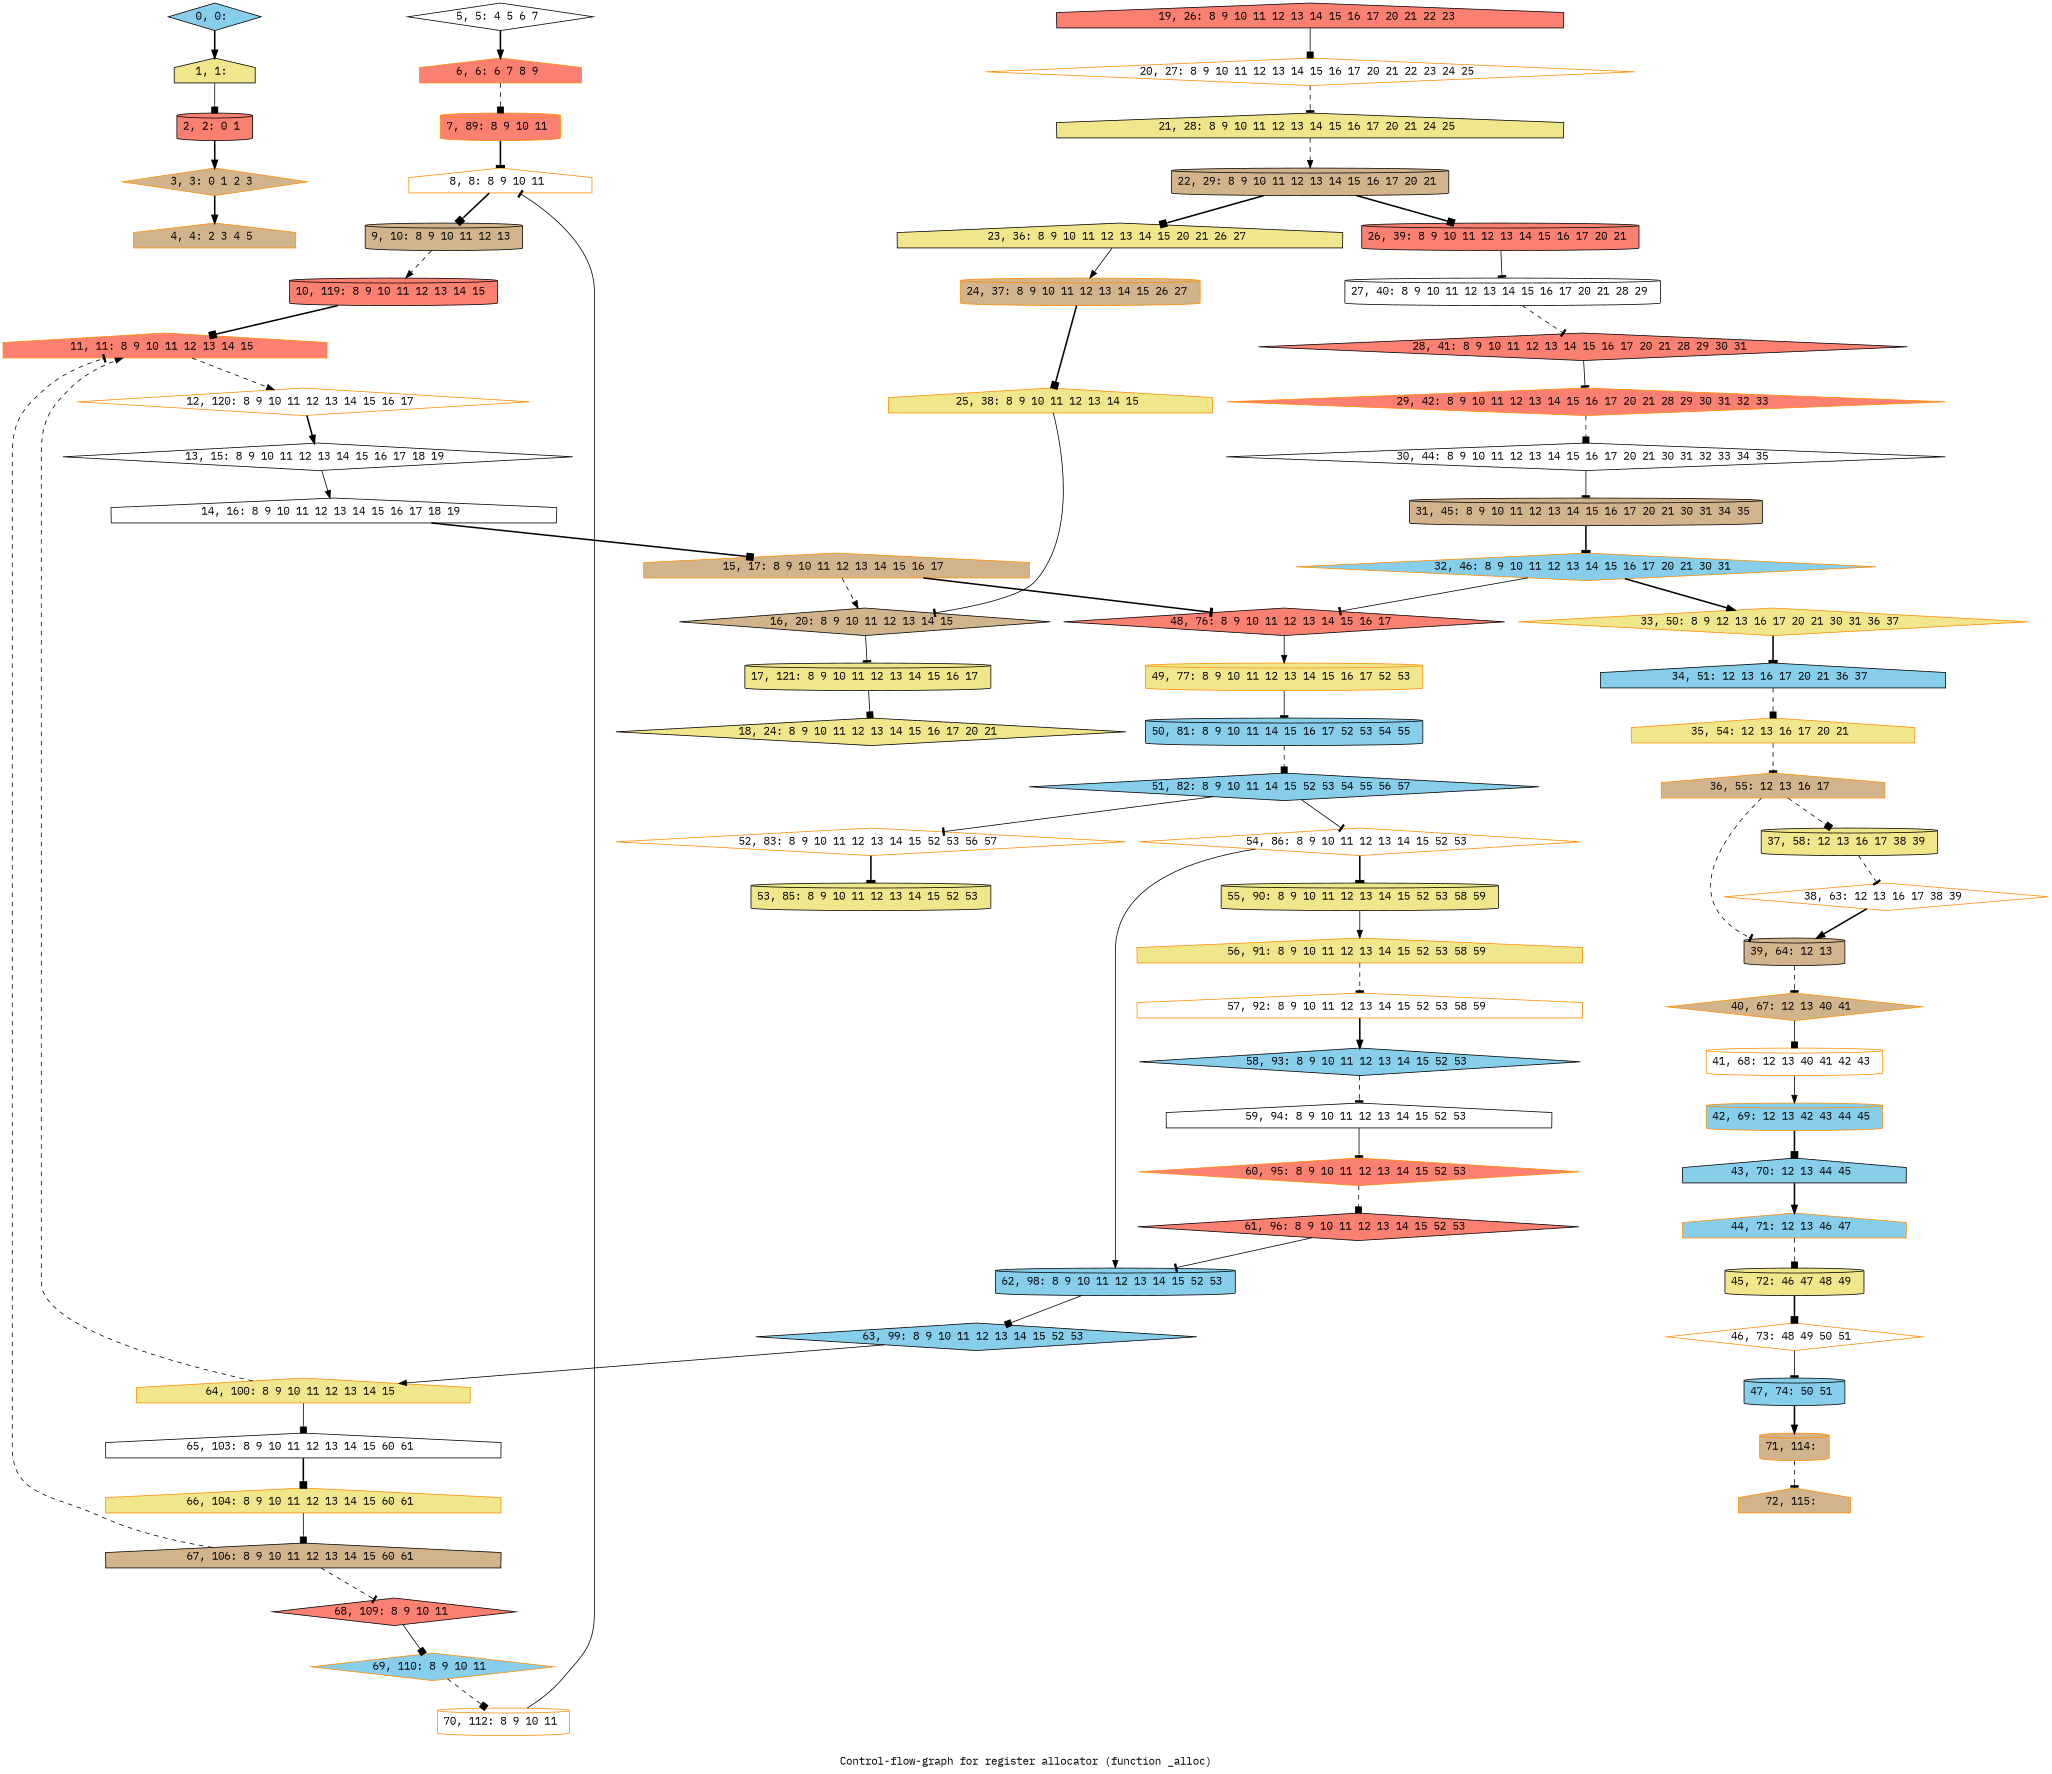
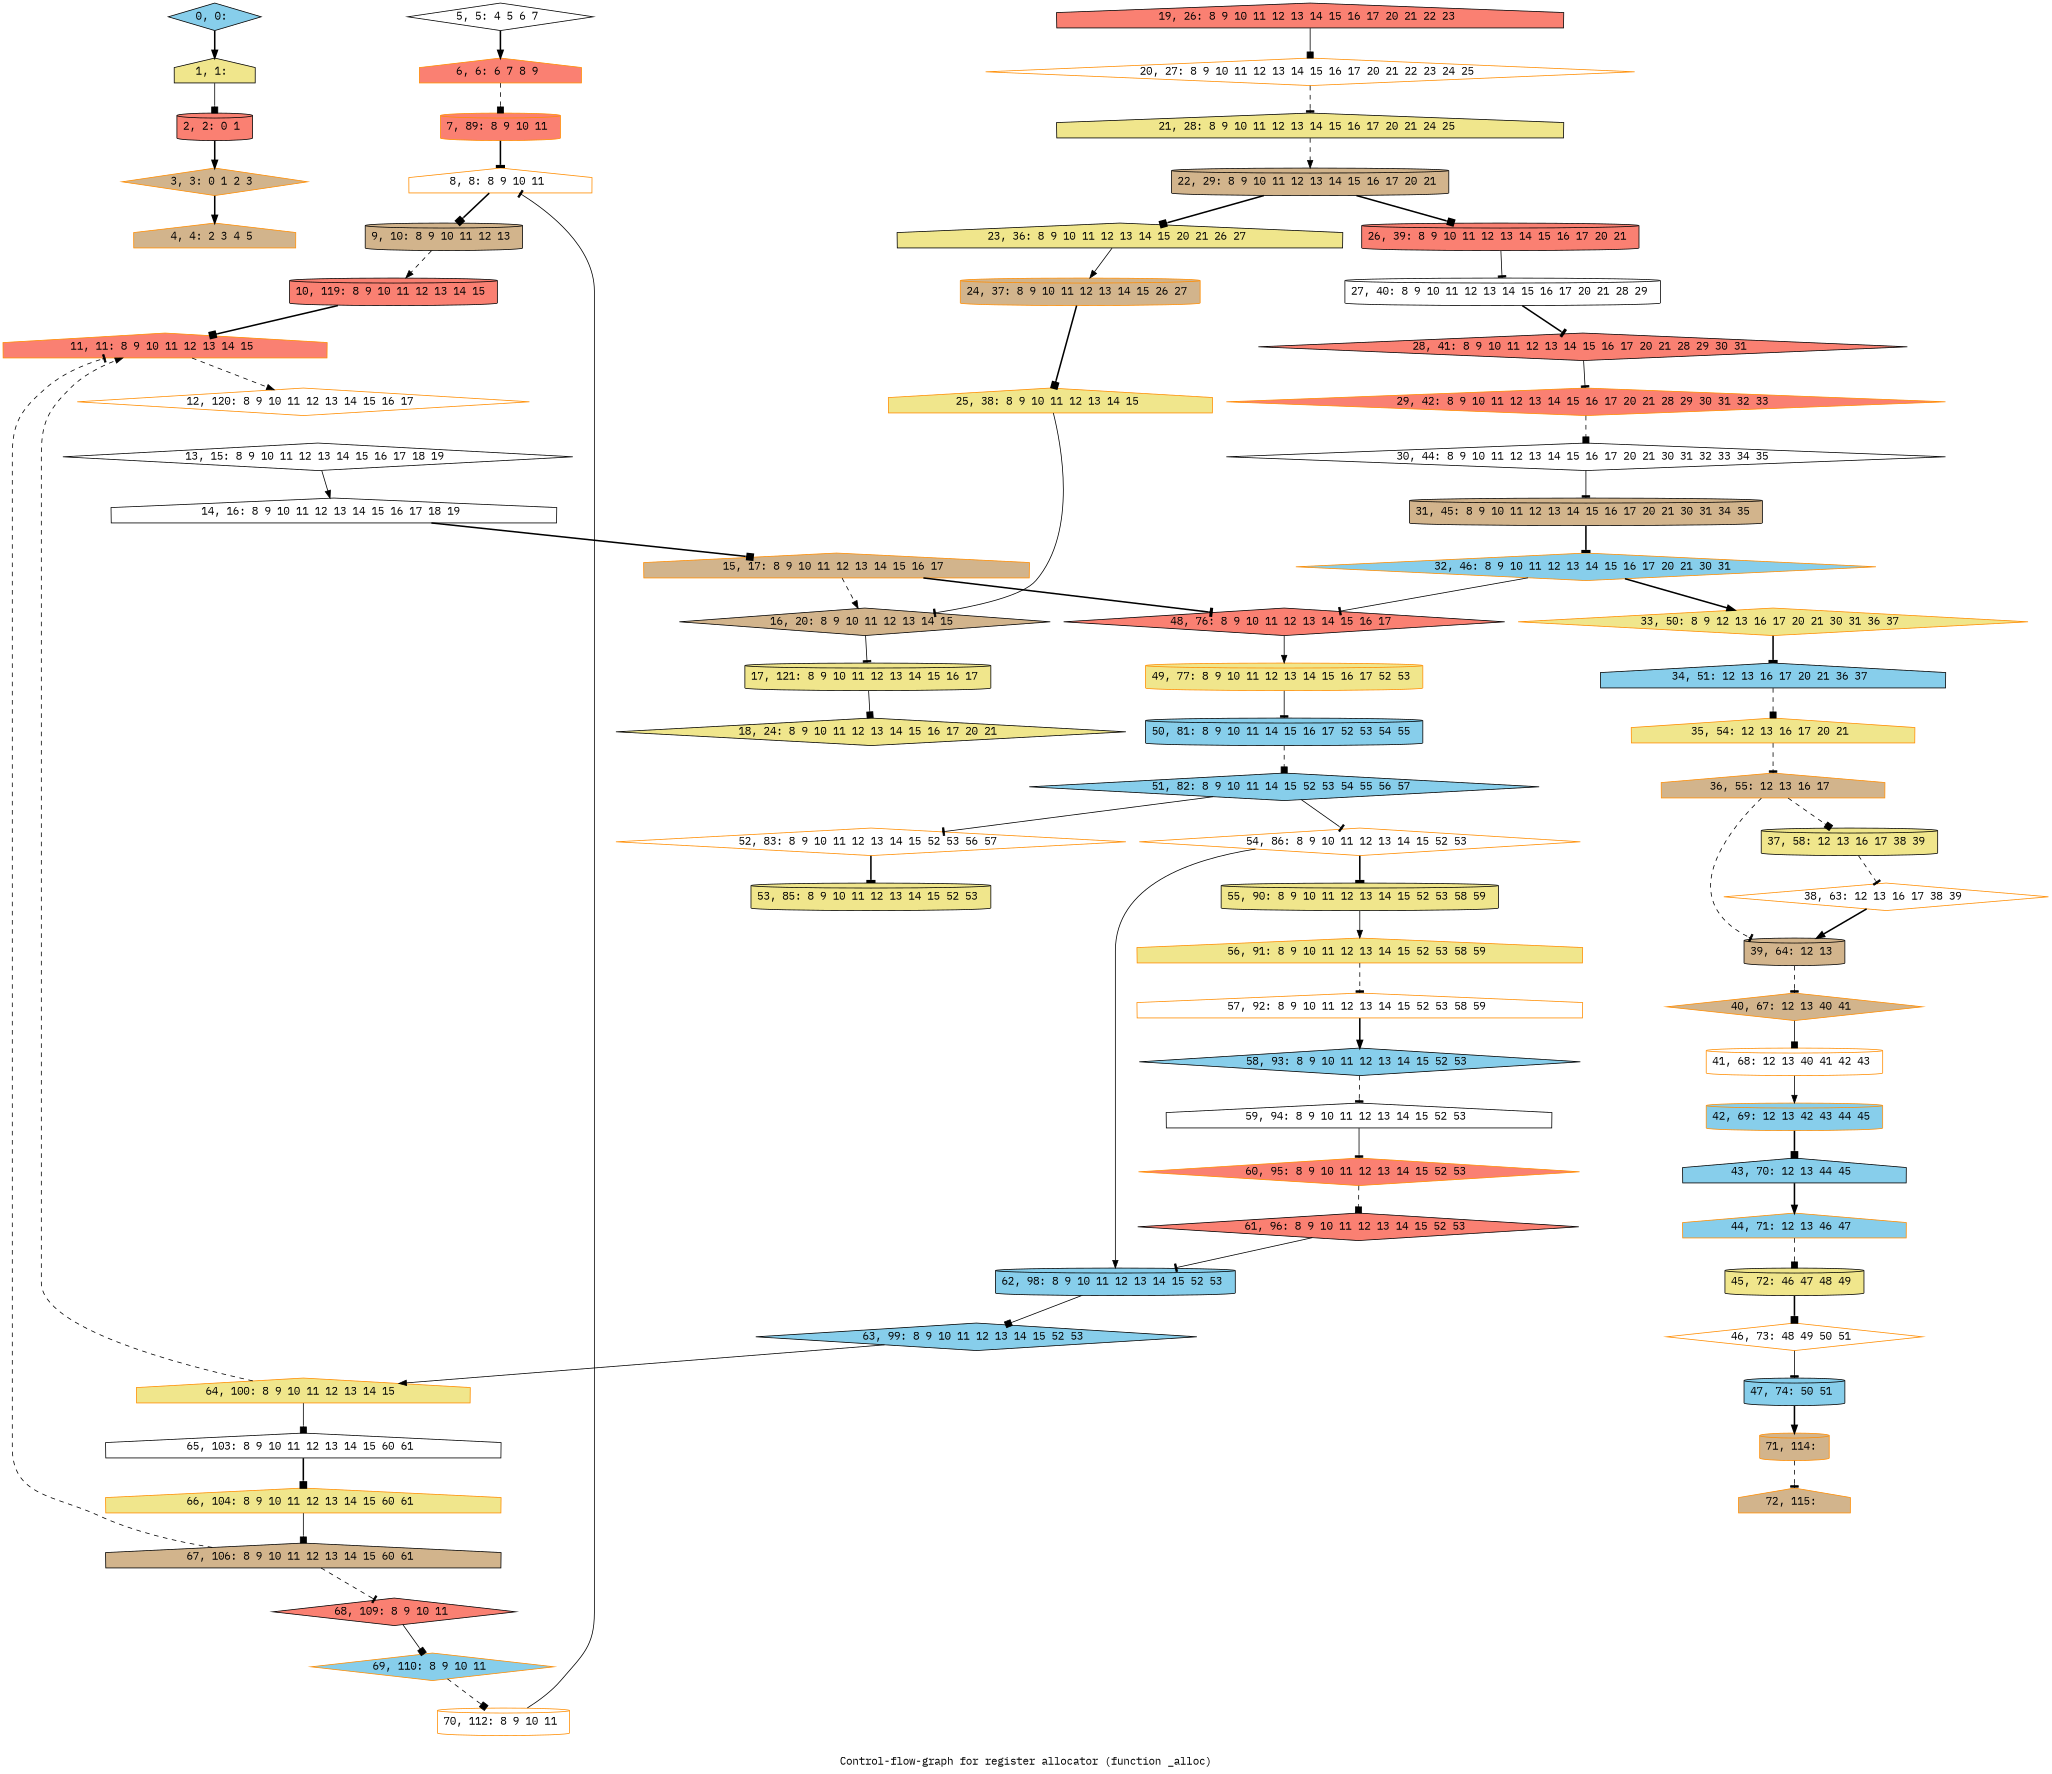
edge "27, 40: 8 9 10 11 12 13 14 15 16 17 20 21 28 29" -> "28, 41: 8 9 10 11 12 13 14 15 16 17 20 21 28 29 30 31": style dashed -> bold
edge "12, 120: 8 9 10 11 12 13 14 15 16 17" -> "13, 15: 8 9 10 11 12 13 14 15 16 17 18 19": removed
